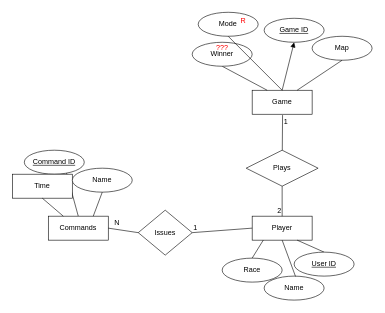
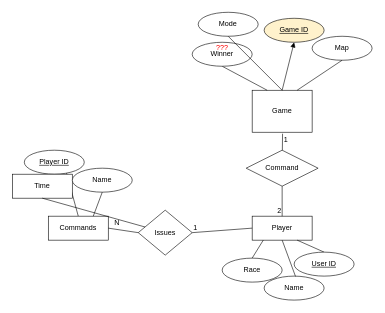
node "R": removed
node "Game ID": fillcolor #ffffff -> #fff2cc
node "Game": size 60x24 -> 60x42
node "Command ID": label "Command ID" -> "Player ID"
node "Plays": label "Plays" -> "Command"
edge "Time" -- "Commands": now "Time" -- "Issues"
